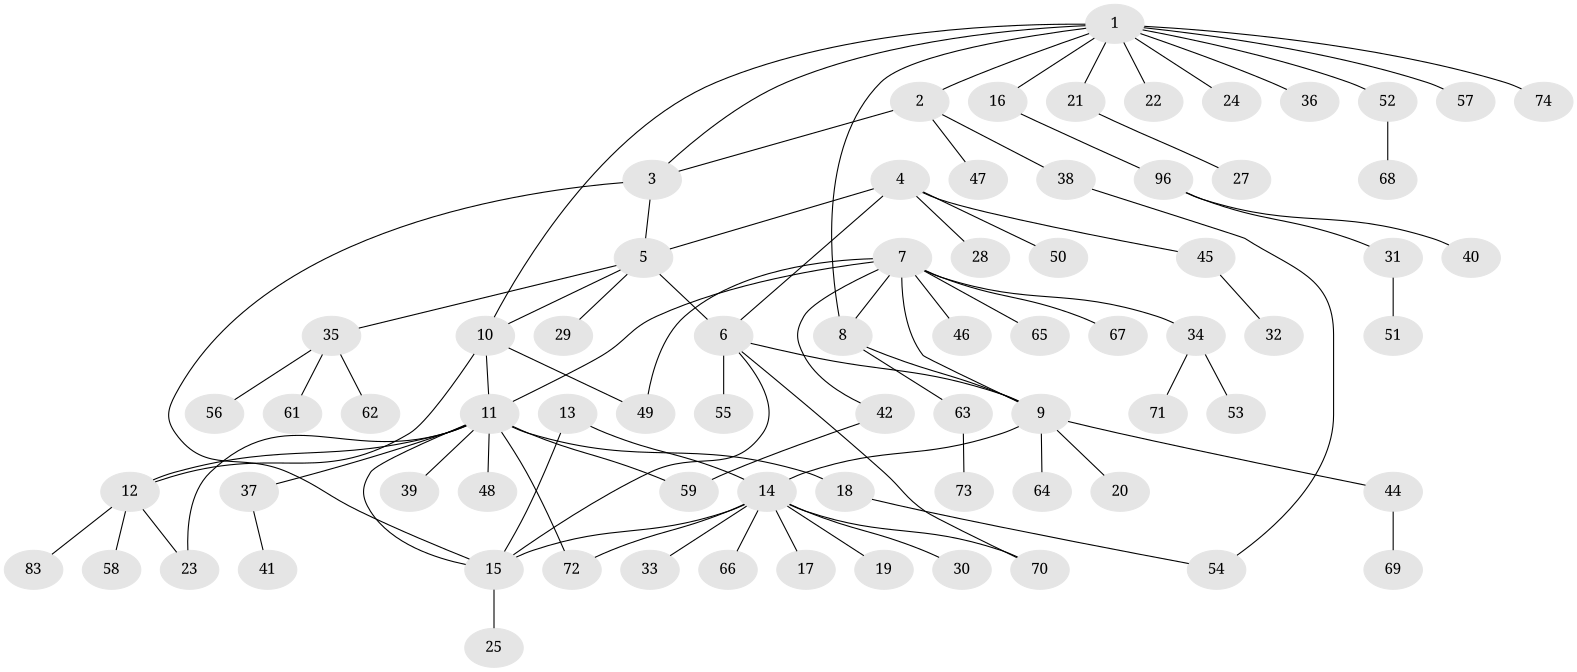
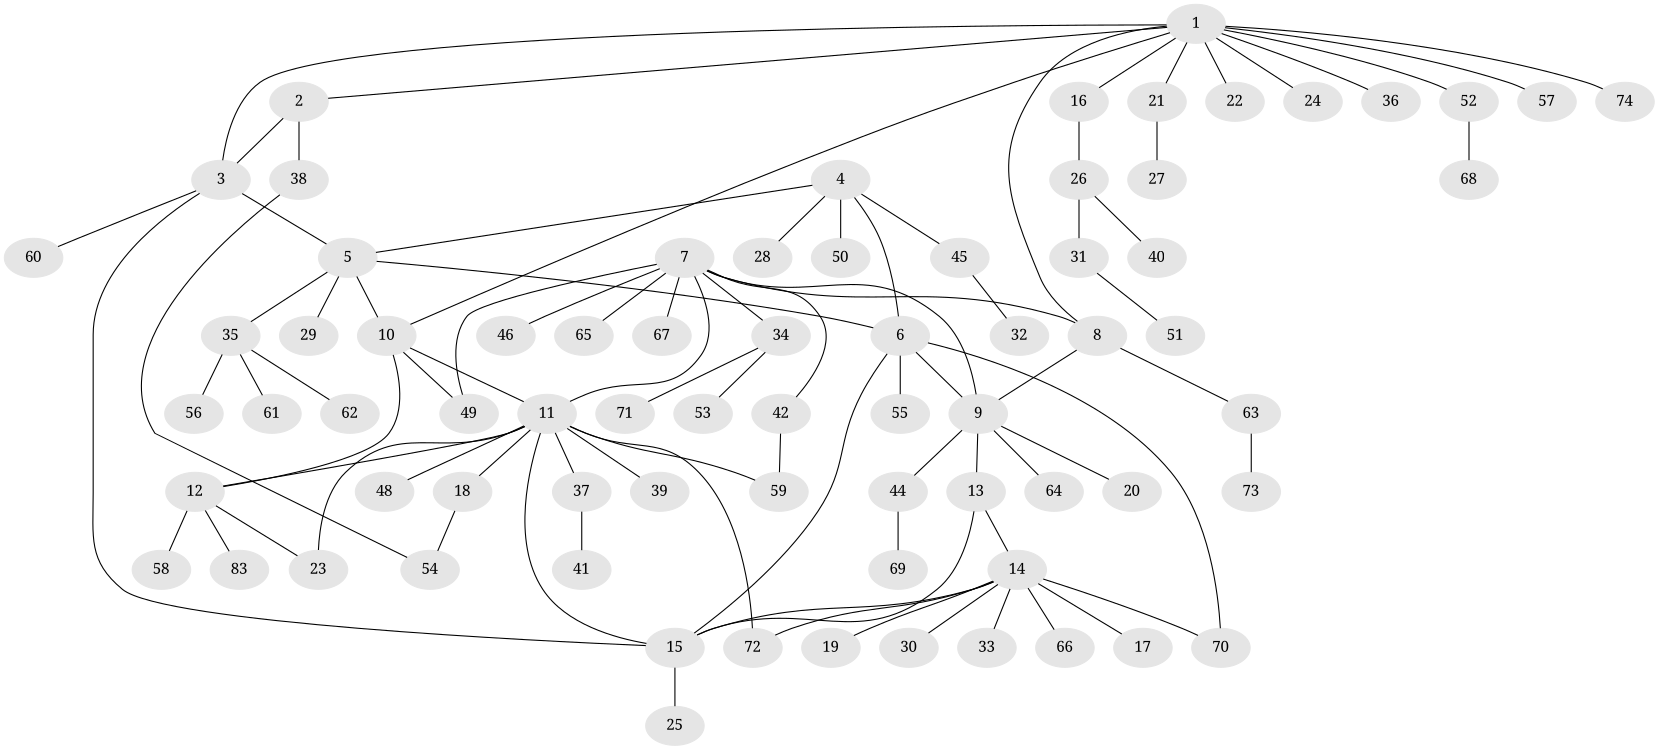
node "47": removed
node "96": label "96" -> "26"
node "60": added
edge "9" -- "14": now "9" -- "13"
